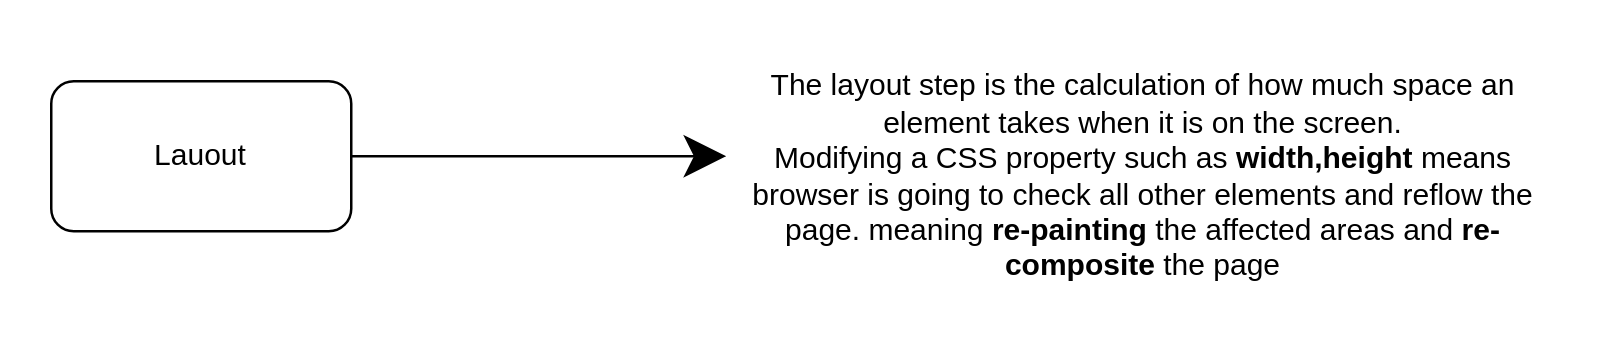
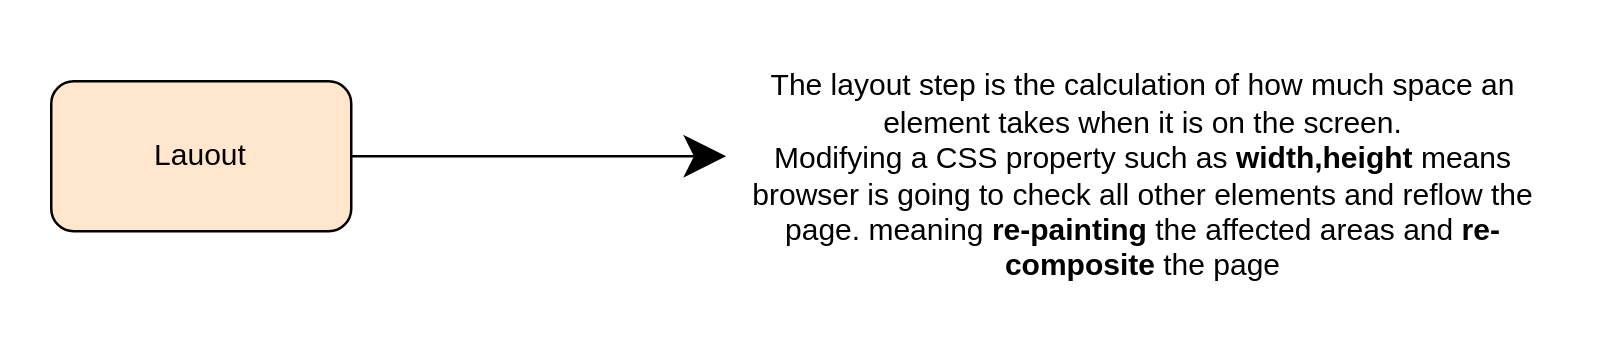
node "Lauout": fillcolor #ffffff -> #ffe6cc
